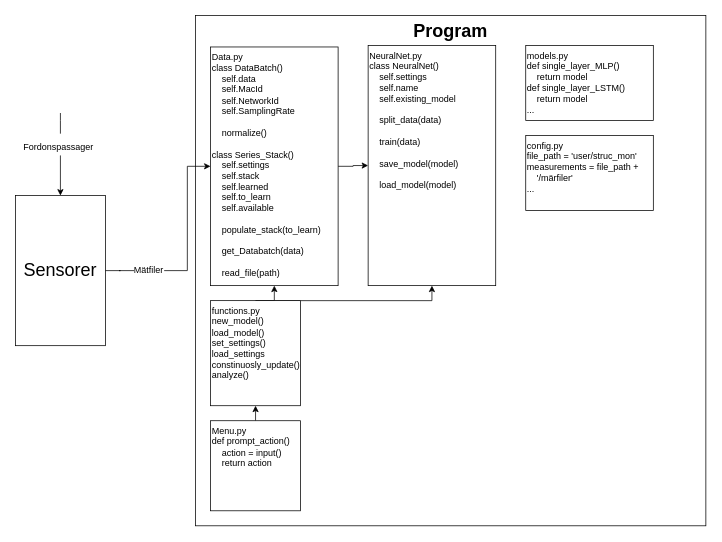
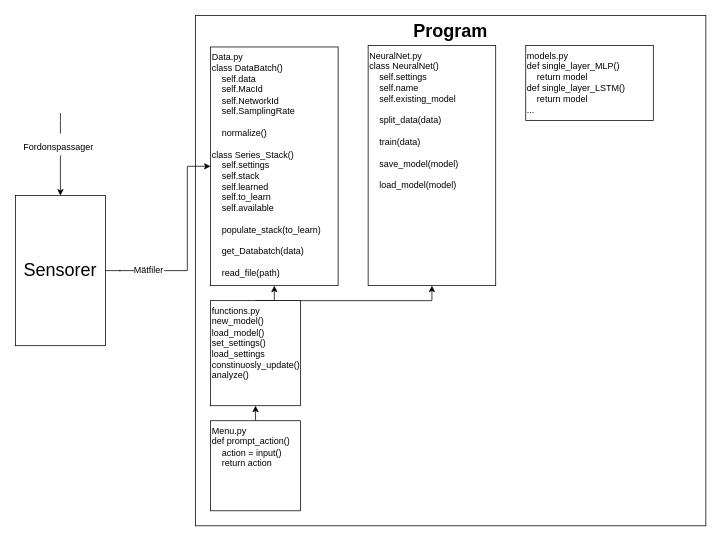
edge "Data.py class DataBatch() self.data self.MacId self.NetworkId self.SamplingRate normalize() class Series_Stack() self.settings self.stack self.learned self.to_learn self.available populate_stack(to_learn) get_Databatch(data) read_file(path)" -> "NeuralNet.py class NeuralNet() self.settings self.name self.existing_model split_data(data) train(data) save_model(model) load_model(model)": removed
node "config.py file_path = 'user/struc_mon' measurements = file_path + '/märfiler' ...": removed
